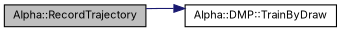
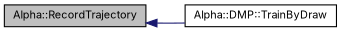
edge "Alpha::RecordTrajectory" -> "Alpha::DMP::TrainByDraw": reversed
